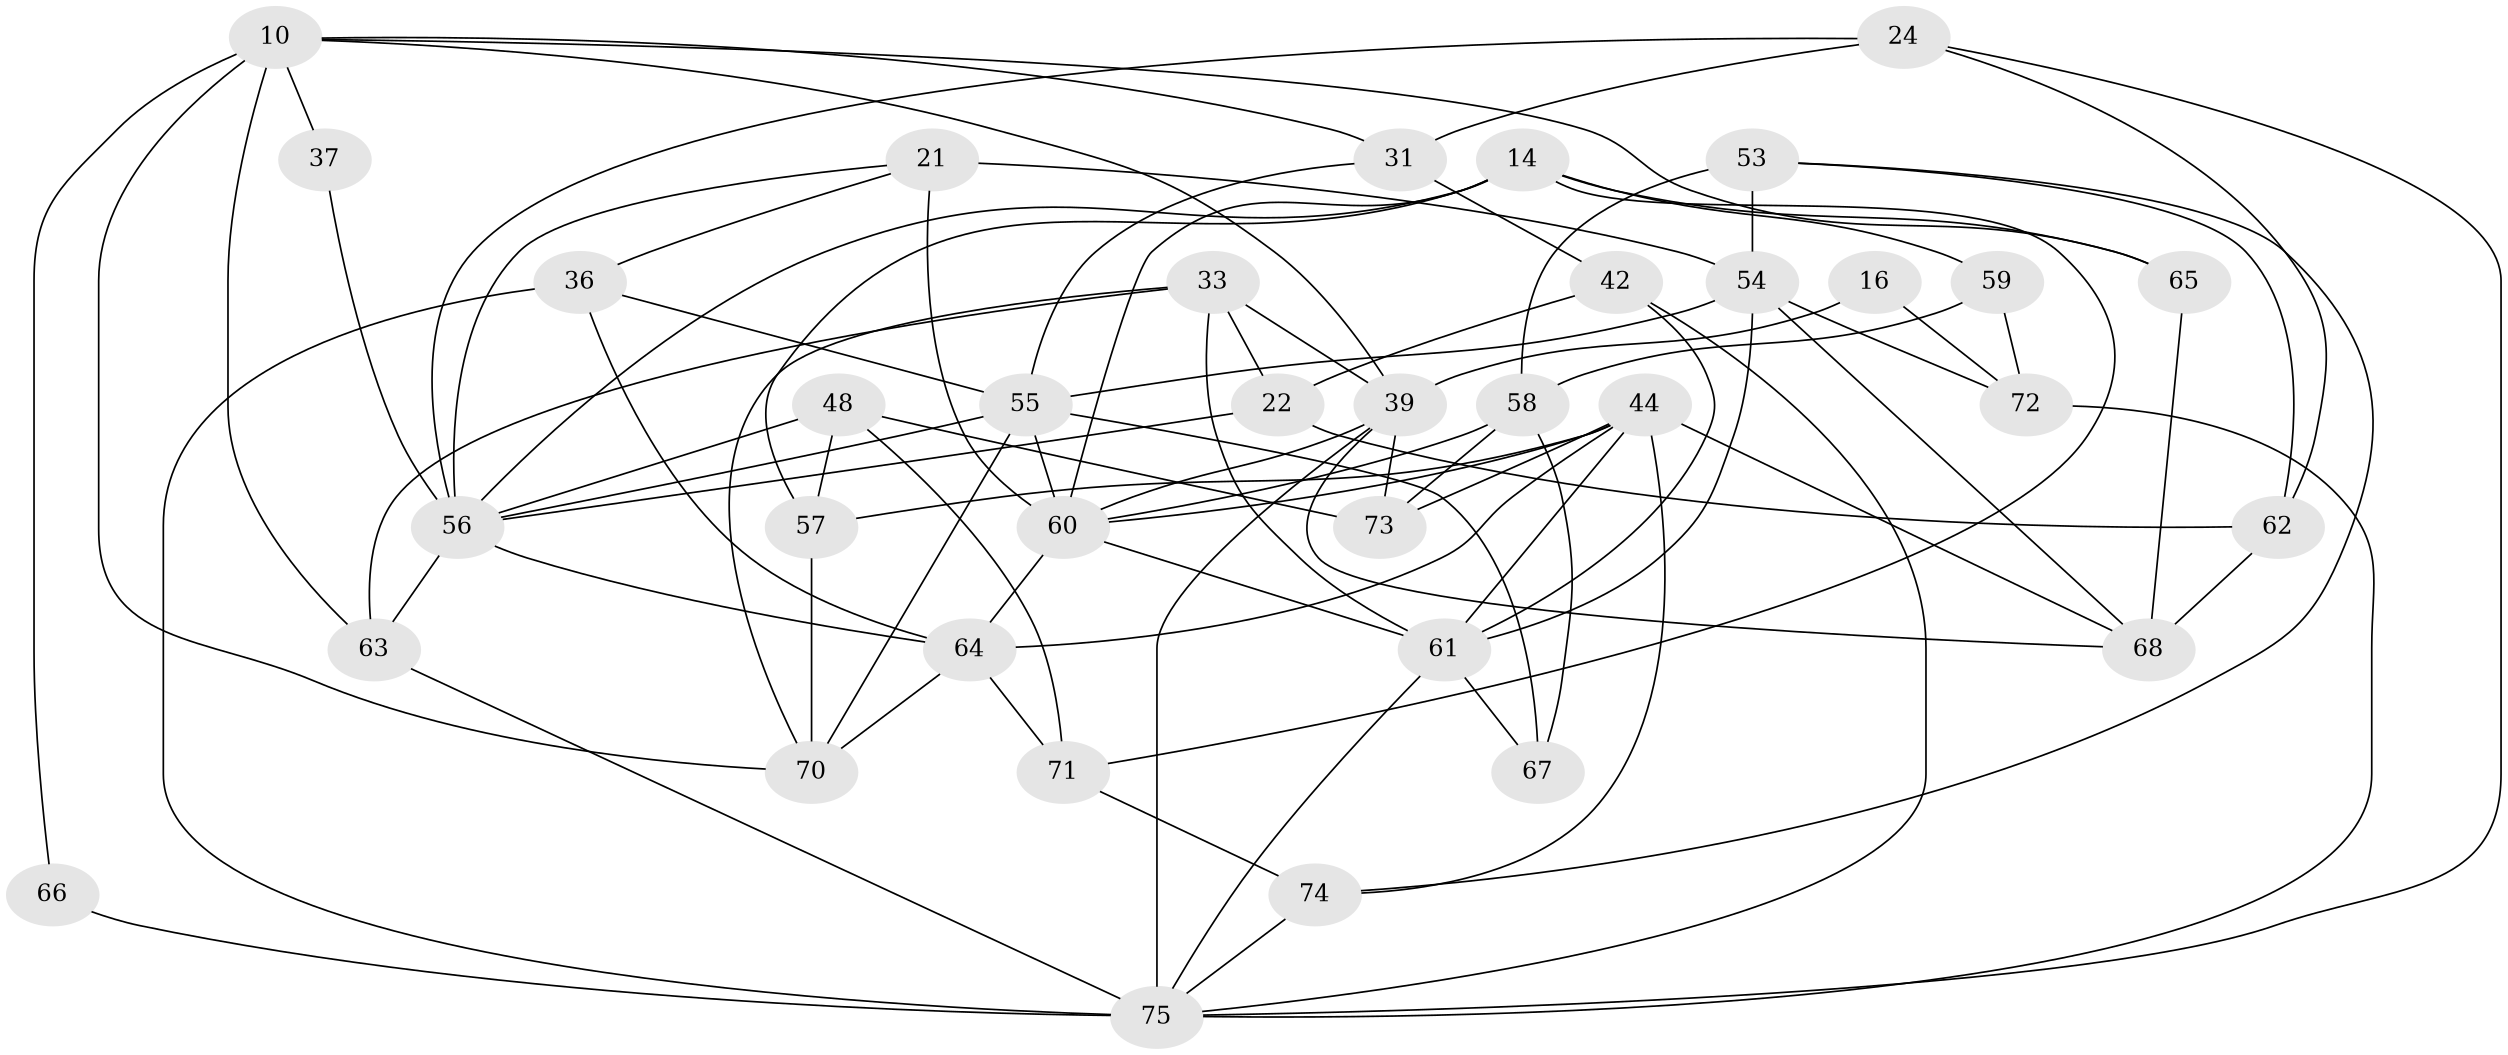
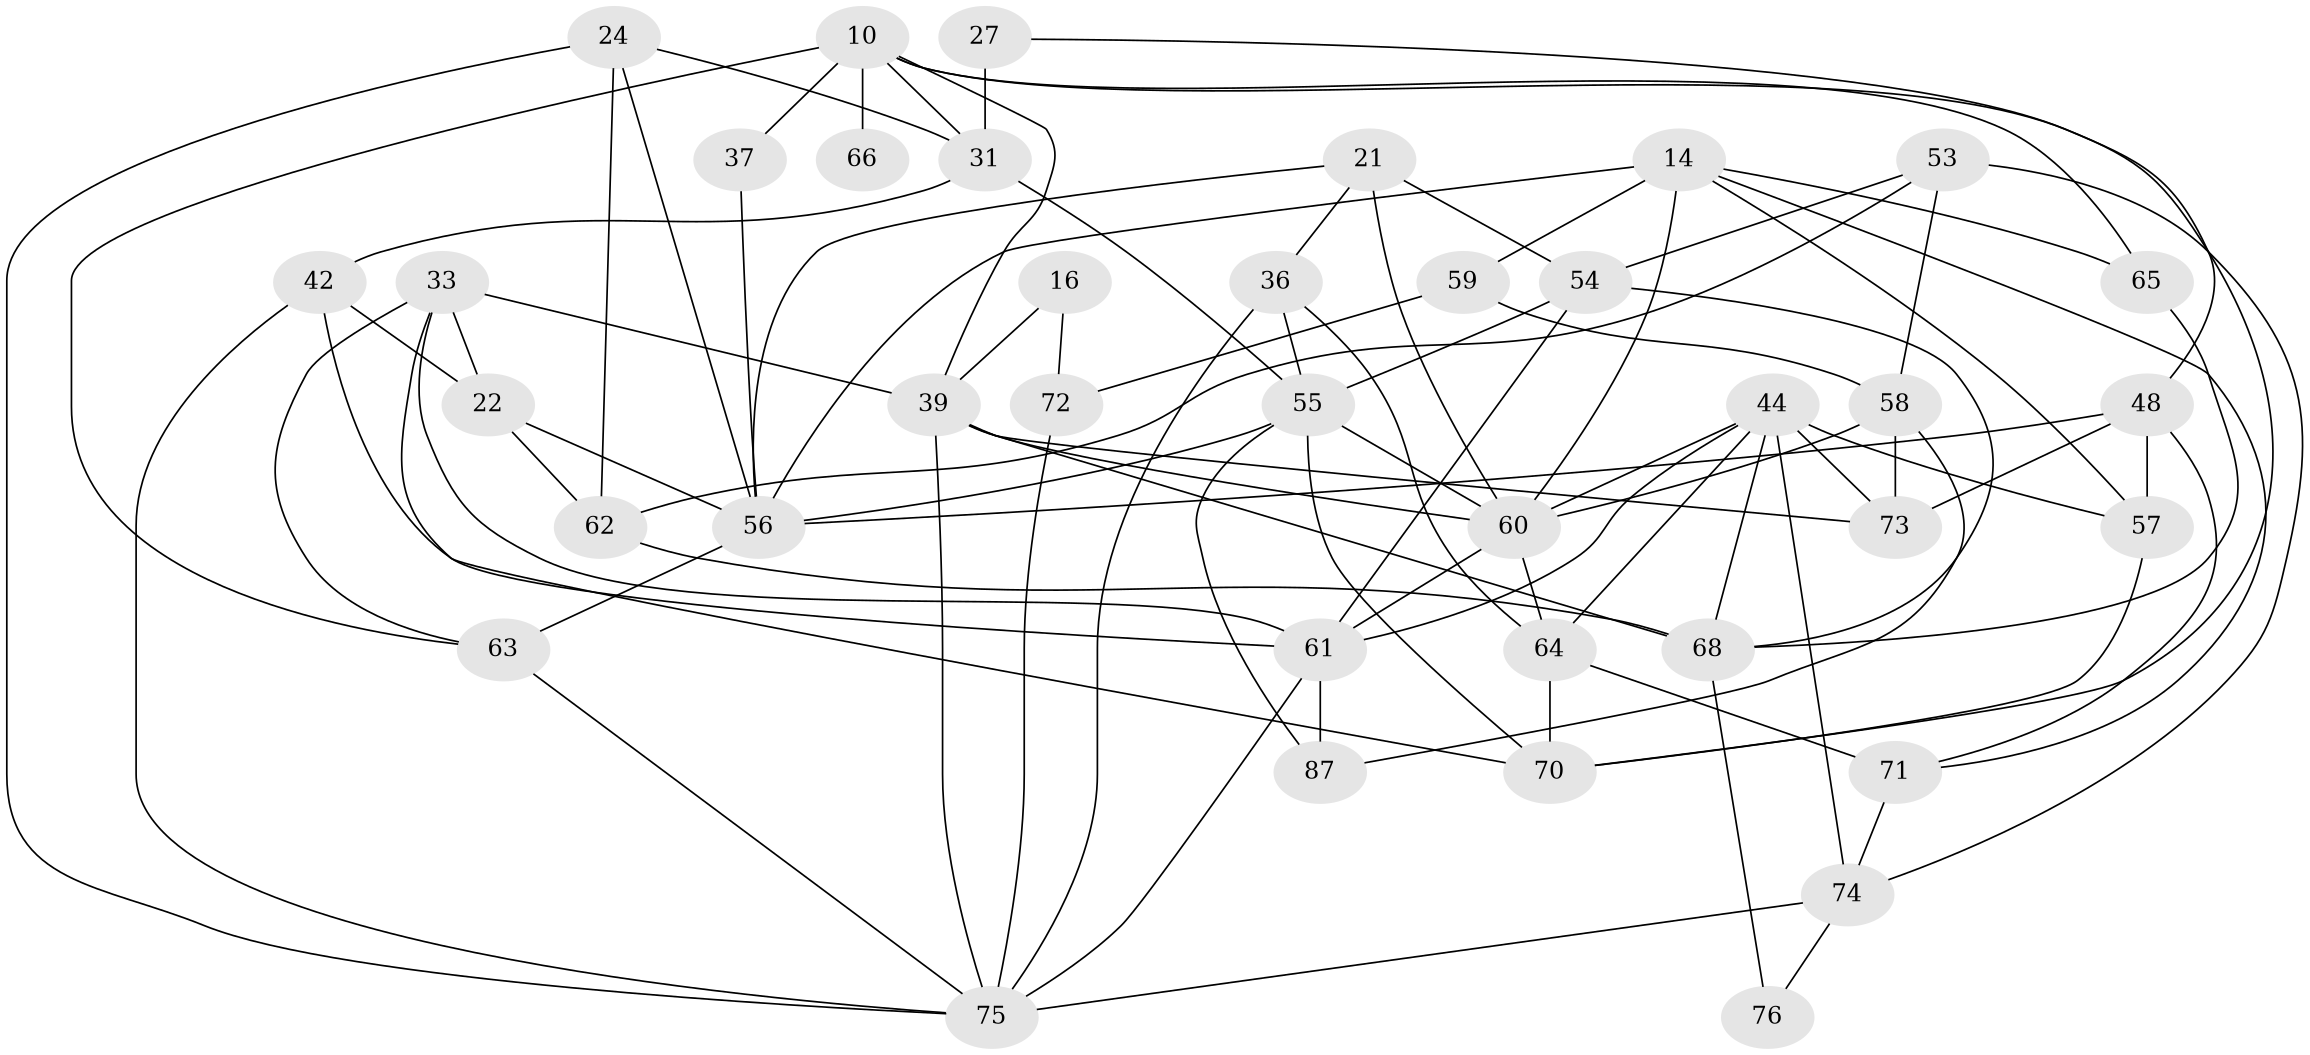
node "27": added
edge "54" -- "72": removed
edge "56" -- "64": removed
node "67": label "67" -> "87"
edge "66" -- "75": removed
node "76": added
